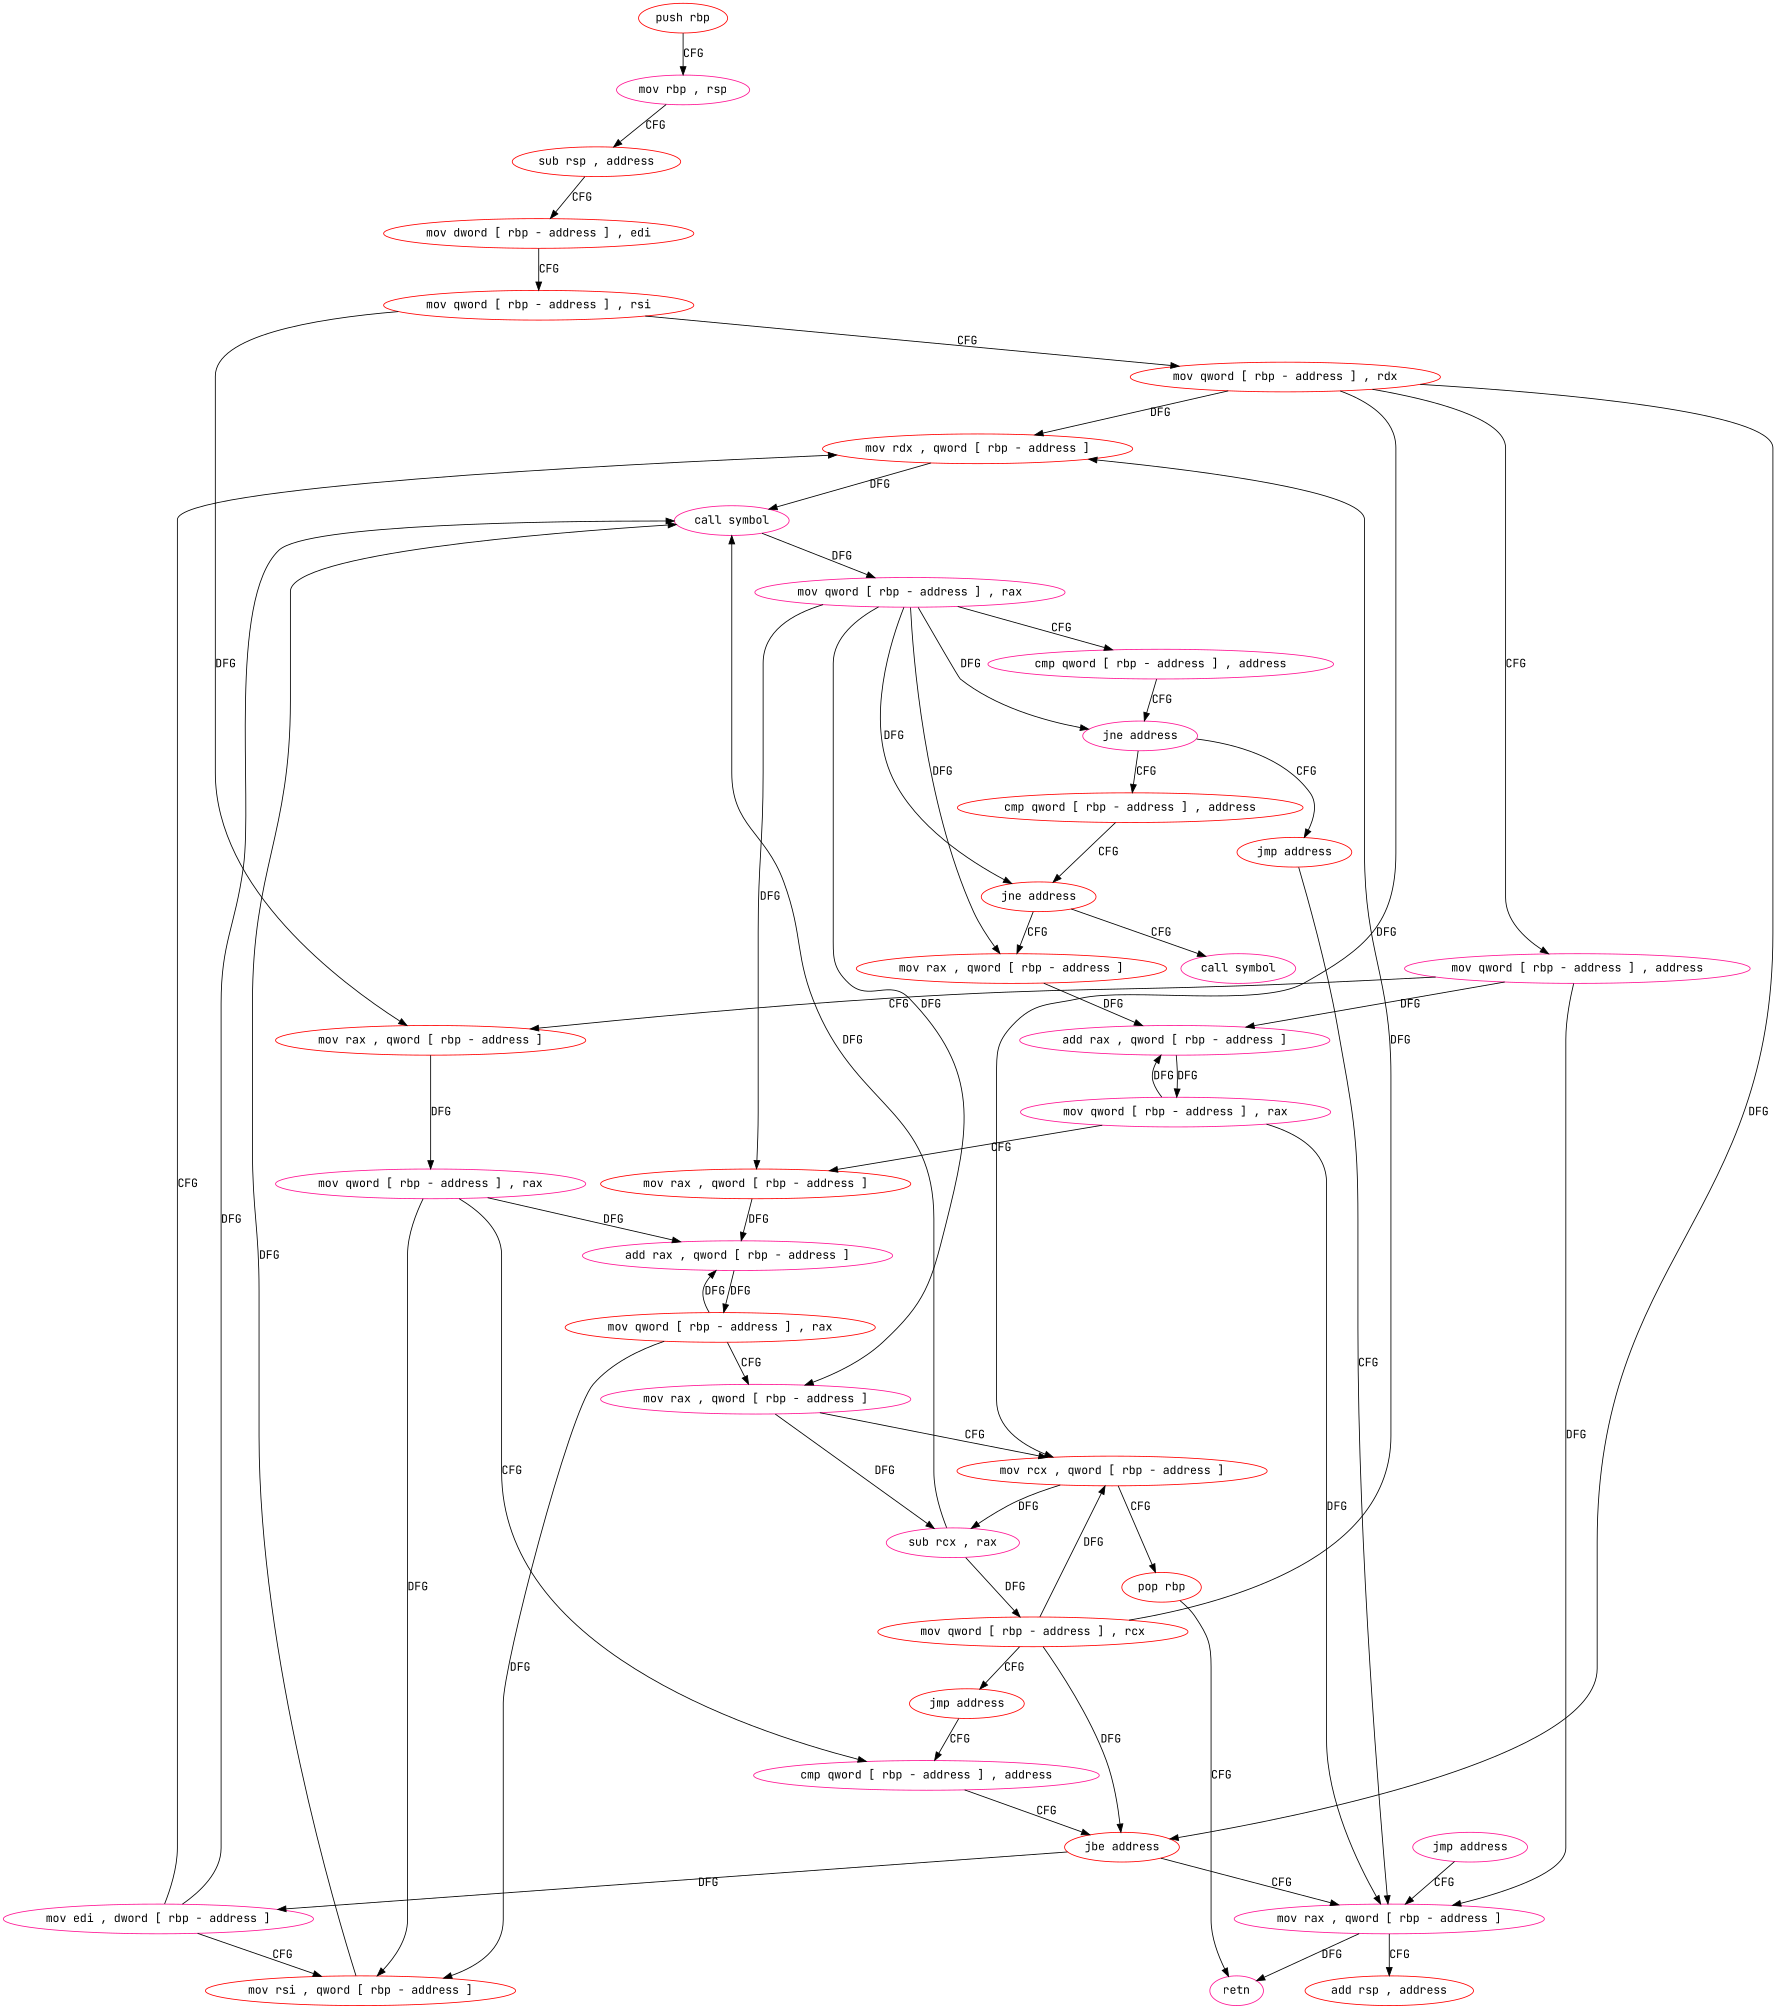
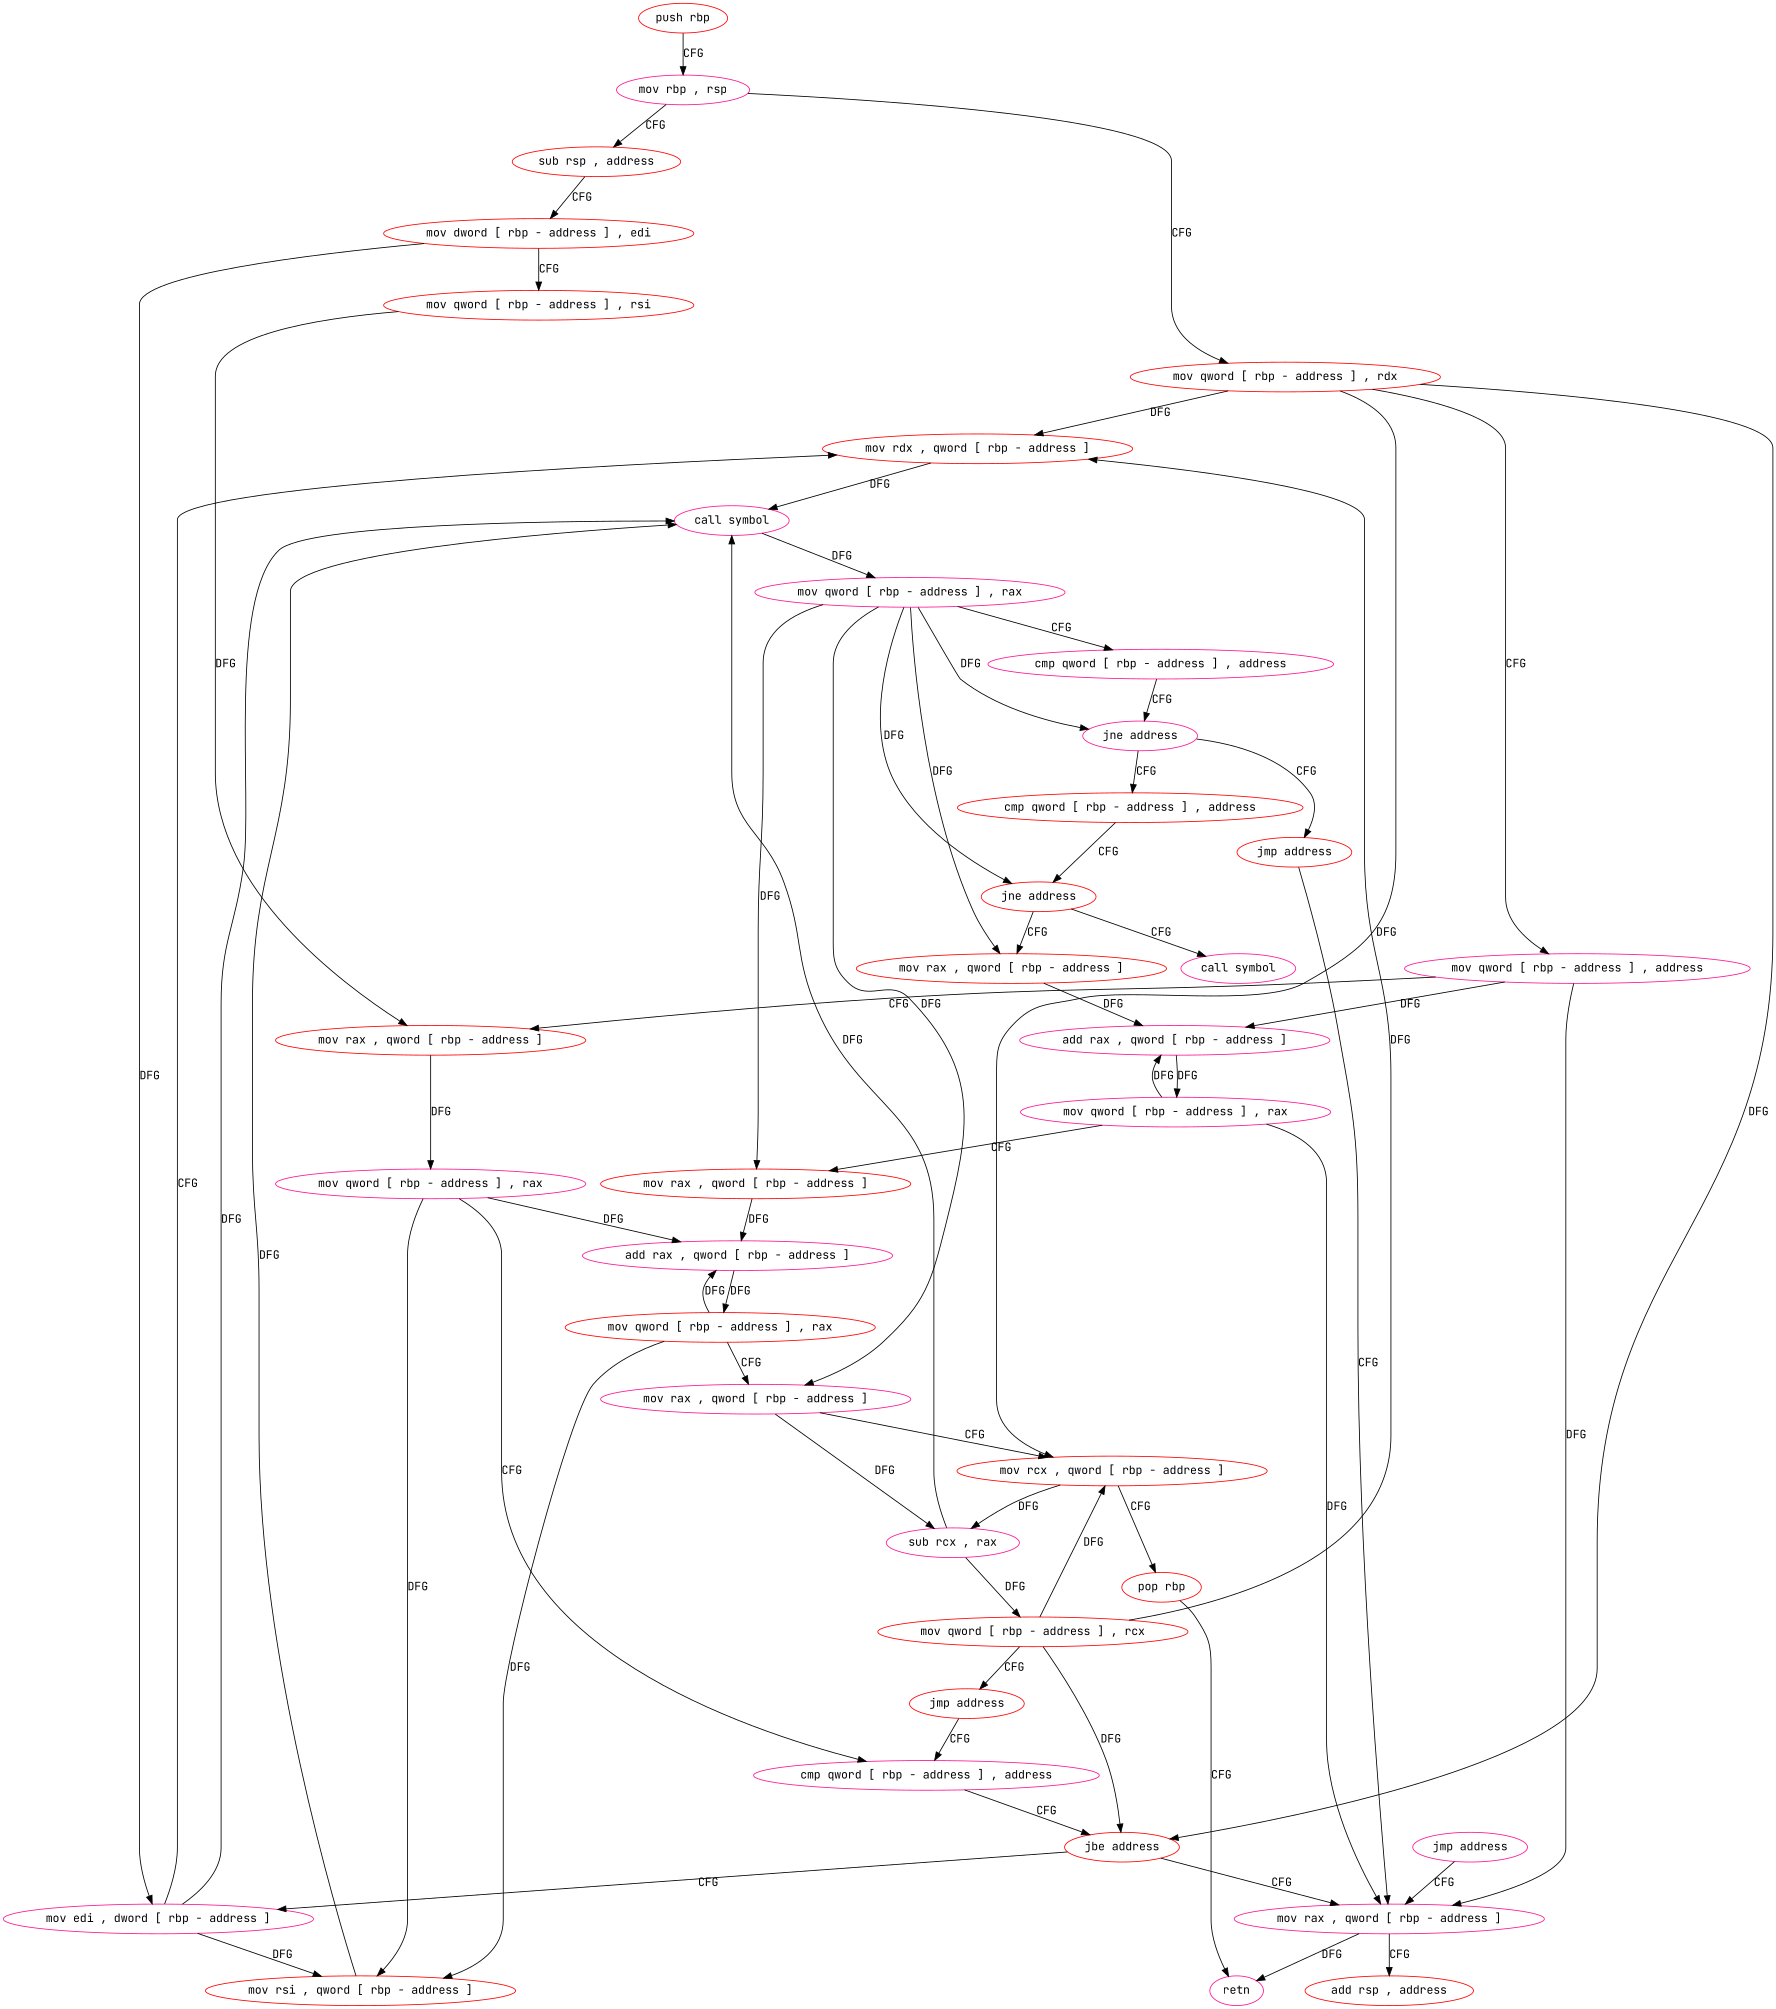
edge "mov qword [ rbp - address ] , rsi" -> "mov qword [ rbp - address ] , rdx": now "mov rbp , rsp" -> "mov qword [ rbp - address ] , rdx"
edge "mov dword [ rbp - address ] , edi" -> "mov edi , dword [ rbp - address ]": added, label "DFG"
edge "jbe address" -> "mov edi , dword [ rbp - address ]": label "DFG" -> "CFG"
edge "mov edi , dword [ rbp - address ]" -> "mov rsi , qword [ rbp - address ]": label "CFG" -> "DFG"
